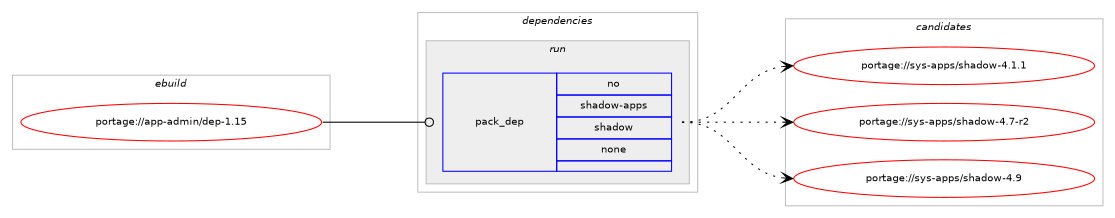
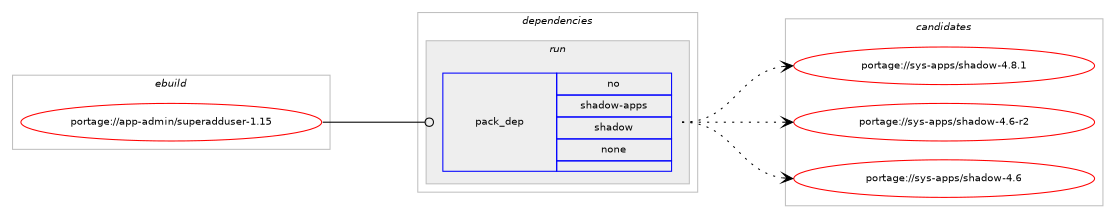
node "portage://sys-apps/shadow-4.1.1": label "portage://sys-apps/shadow-4.1.1" -> "portage://sys-apps/shadow-4.8.1"
node "portage://app-admin/dep-1.15": label "portage://app-admin/dep-1.15" -> "portage://app-admin/superadduser-1.15"
node "portage://sys-apps/shadow-4.7-r2": label "portage://sys-apps/shadow-4.7-r2" -> "portage://sys-apps/shadow-4.6-r2"
node "portage://sys-apps/shadow-4.9": label "portage://sys-apps/shadow-4.9" -> "portage://sys-apps/shadow-4.6"
